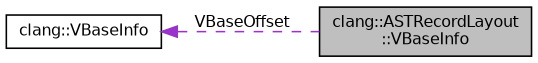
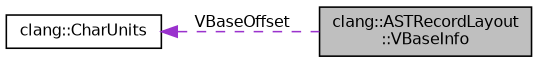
node "clang::VBaseInfo": label "clang::VBaseInfo" -> "clang::CharUnits"
